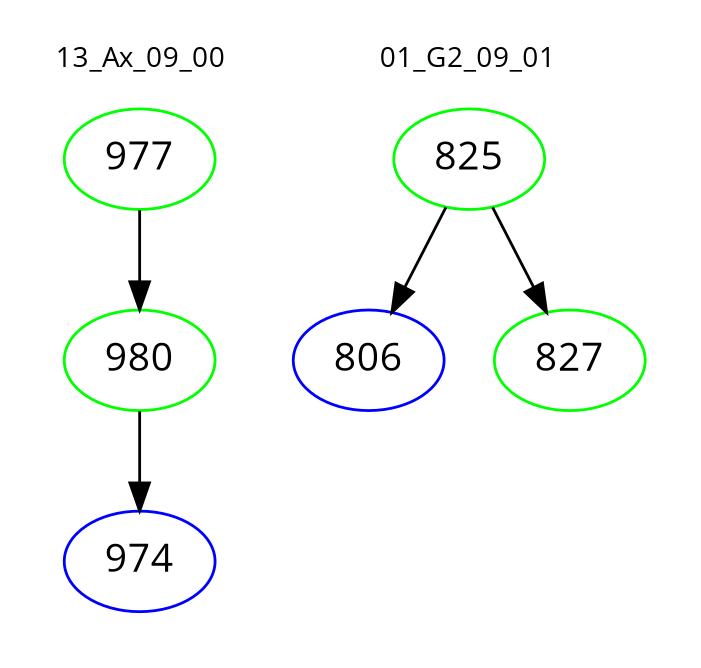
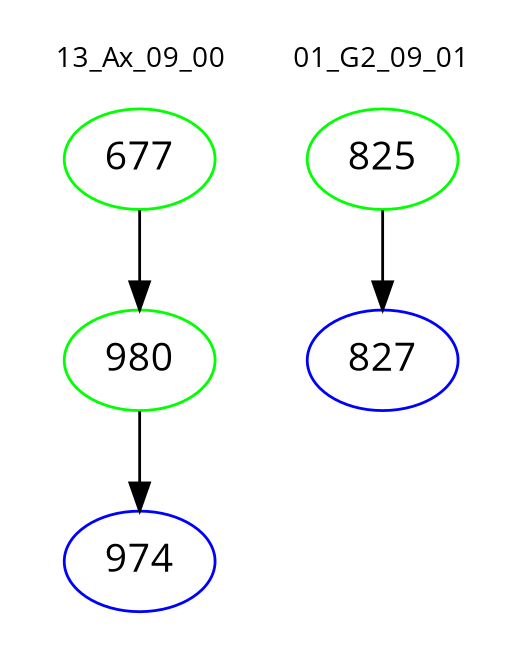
node "977": label "977" -> "677"
node "806": removed
node "827": color green -> blue
